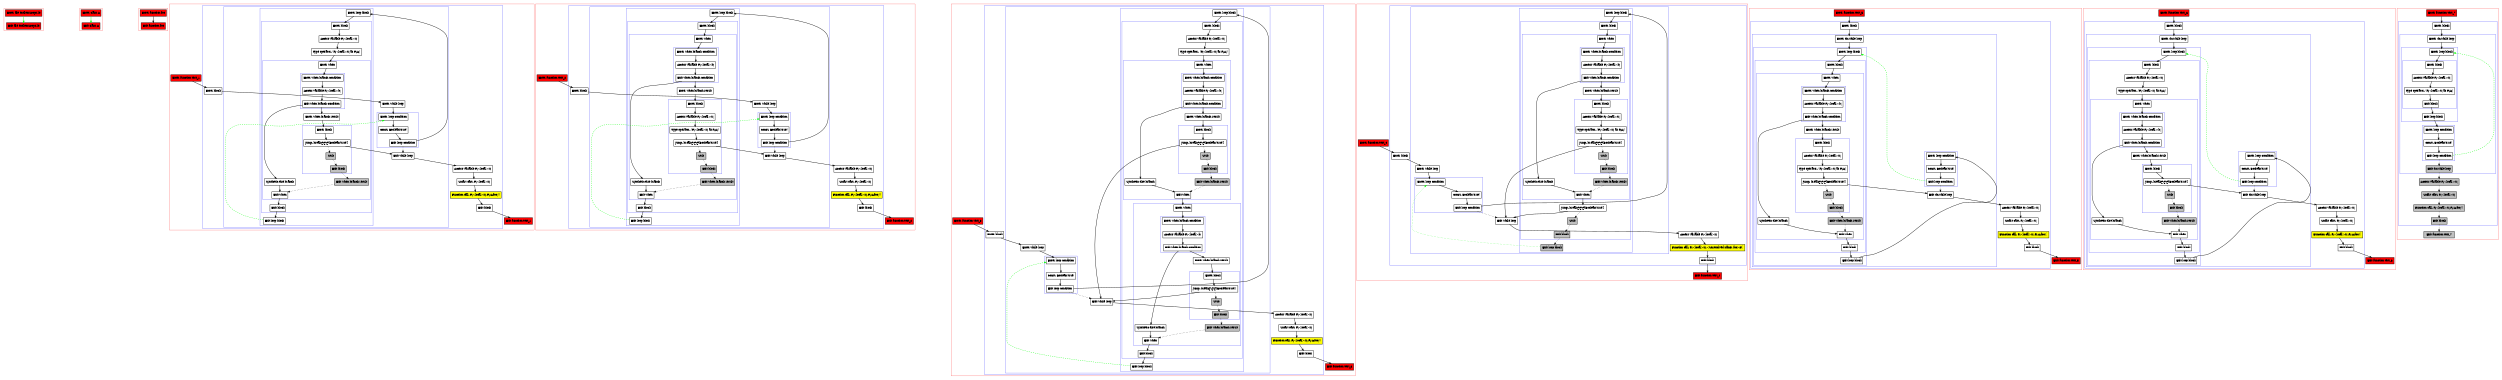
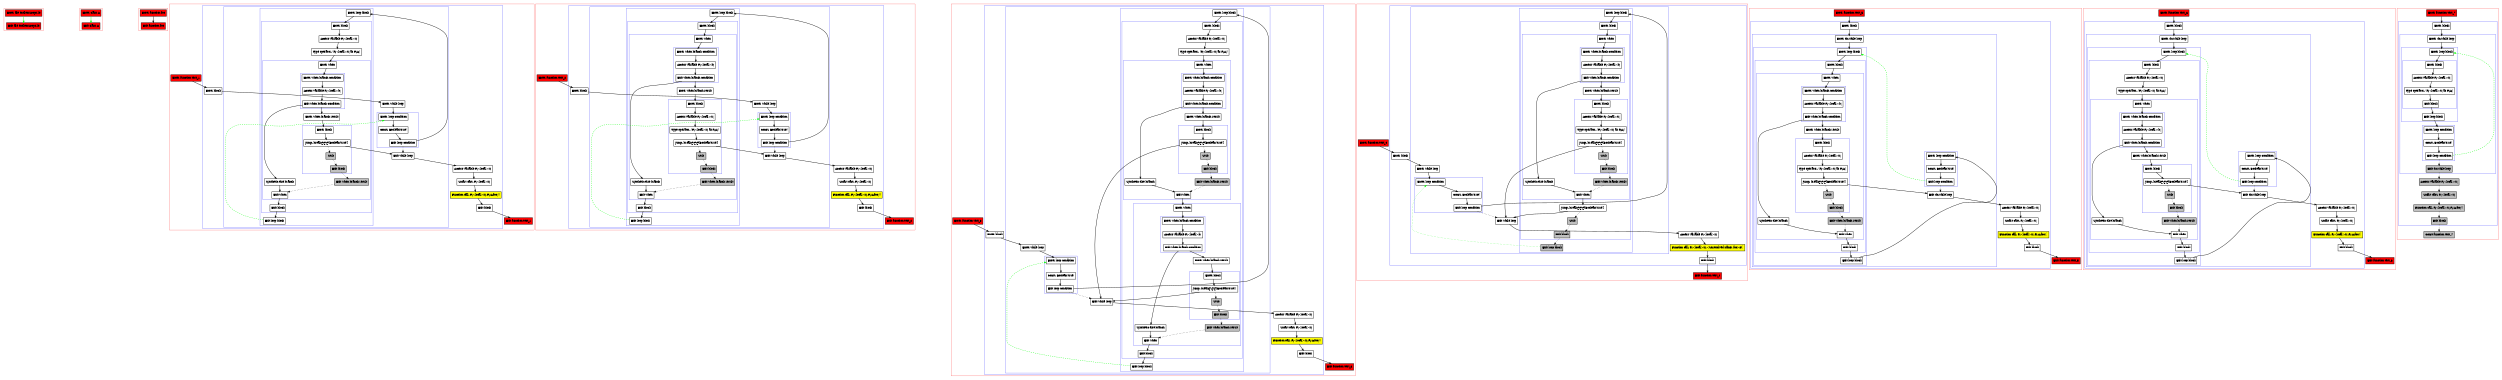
node "Exit function test_7": label "Exit function test_7" -> "Const function test_7"
